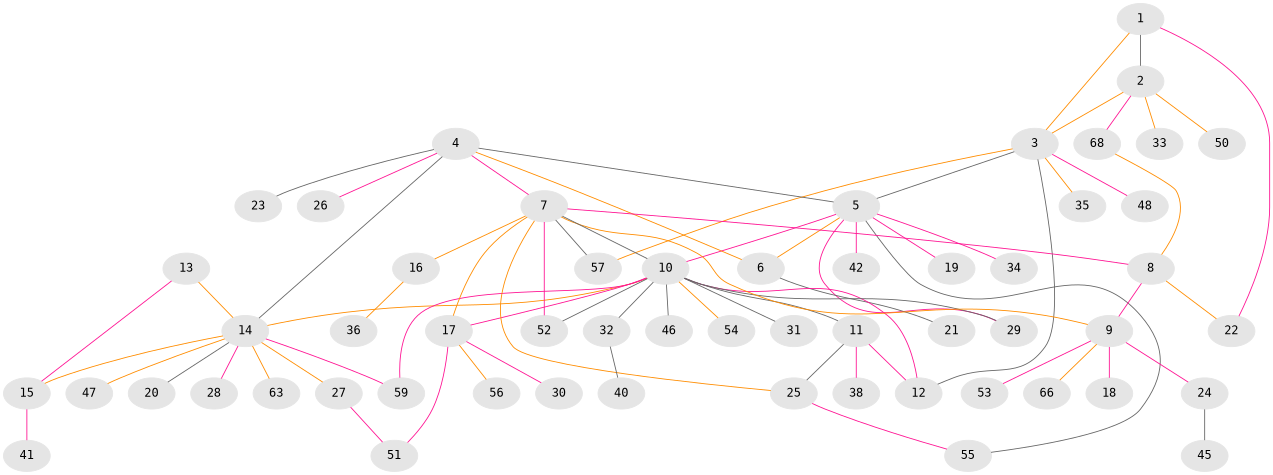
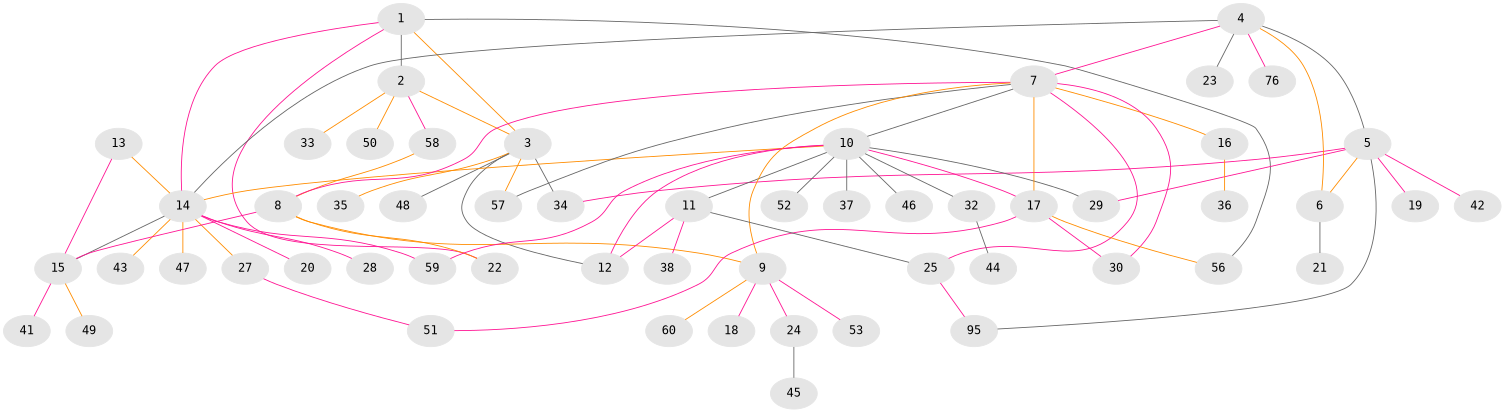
edge "1" -- "56": added
edge "1" -- "14": added
node "68": label "68" -> "58"
edge "3" -- "5": now "3" -- "34"
edge "3" -- "48": color deeppink -> gray40
node "26": label "26" -> "76"
edge "8" -- "15": added
edge "5" -- "10": removed
edge "7" -- "52": now "7" -- "30"
edge "8" -- "9": color deeppink -> darkorange
node "49": added
node "54": removed
node "31": label "31" -> "37"
edge "14" -- "15": color darkorange -> gray40
edge "14" -- "20": color gray40 -> deeppink
edge "7" -- "25": color darkorange -> deeppink
node "63": label "63" -> "43"
node "40": label "40" -> "44"
node "66": label "66" -> "60"
node "55": label "55" -> "95"
